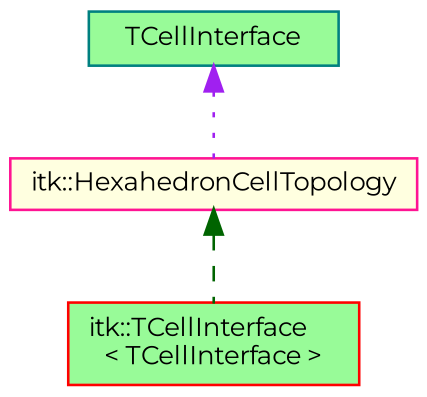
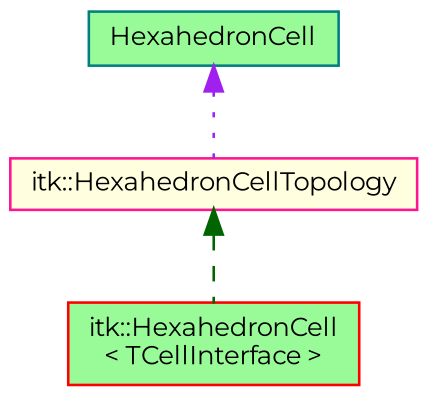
node "TCellInterface": label "TCellInterface" -> "HexahedronCell"
node "itk::TCellInterface < TCellInterface >": label "itk::TCellInterface < TCellInterface >" -> "itk::HexahedronCell < TCellInterface >"
